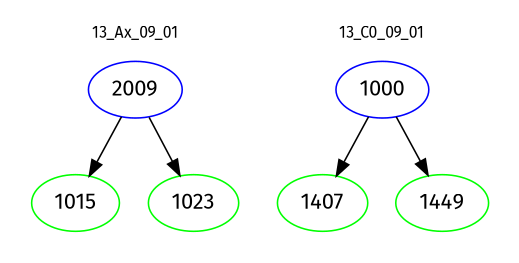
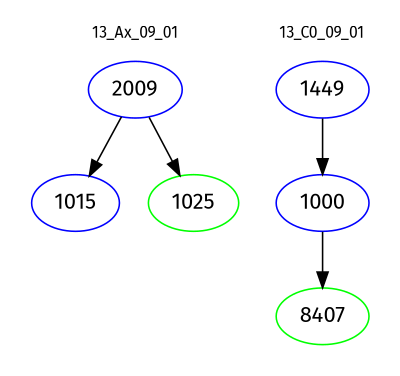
edge "1000" -> "1449": reversed
node "1015": color green -> blue
node "1023": label "1023" -> "1025"
node "1407": label "1407" -> "8407"
node "1449": color green -> blue
